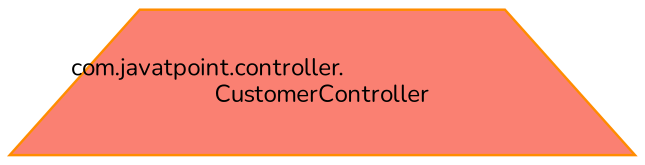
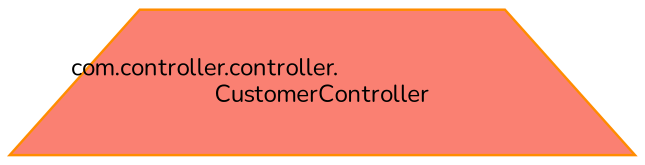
node "com.javatpoint.controller. CustomerController": label "com.javatpoint.controller. CustomerController" -> "com.controller.controller. CustomerController"
